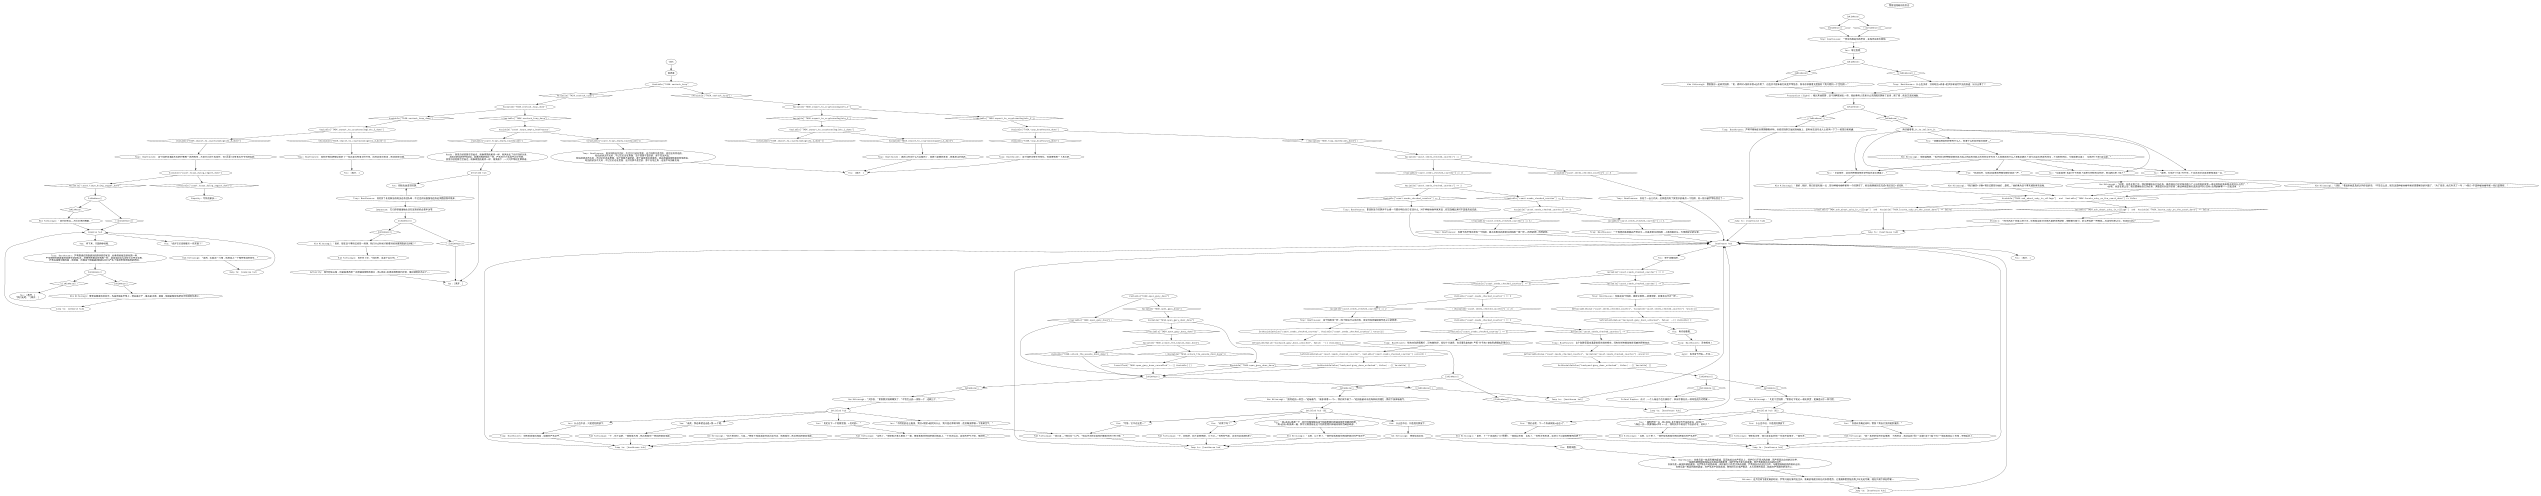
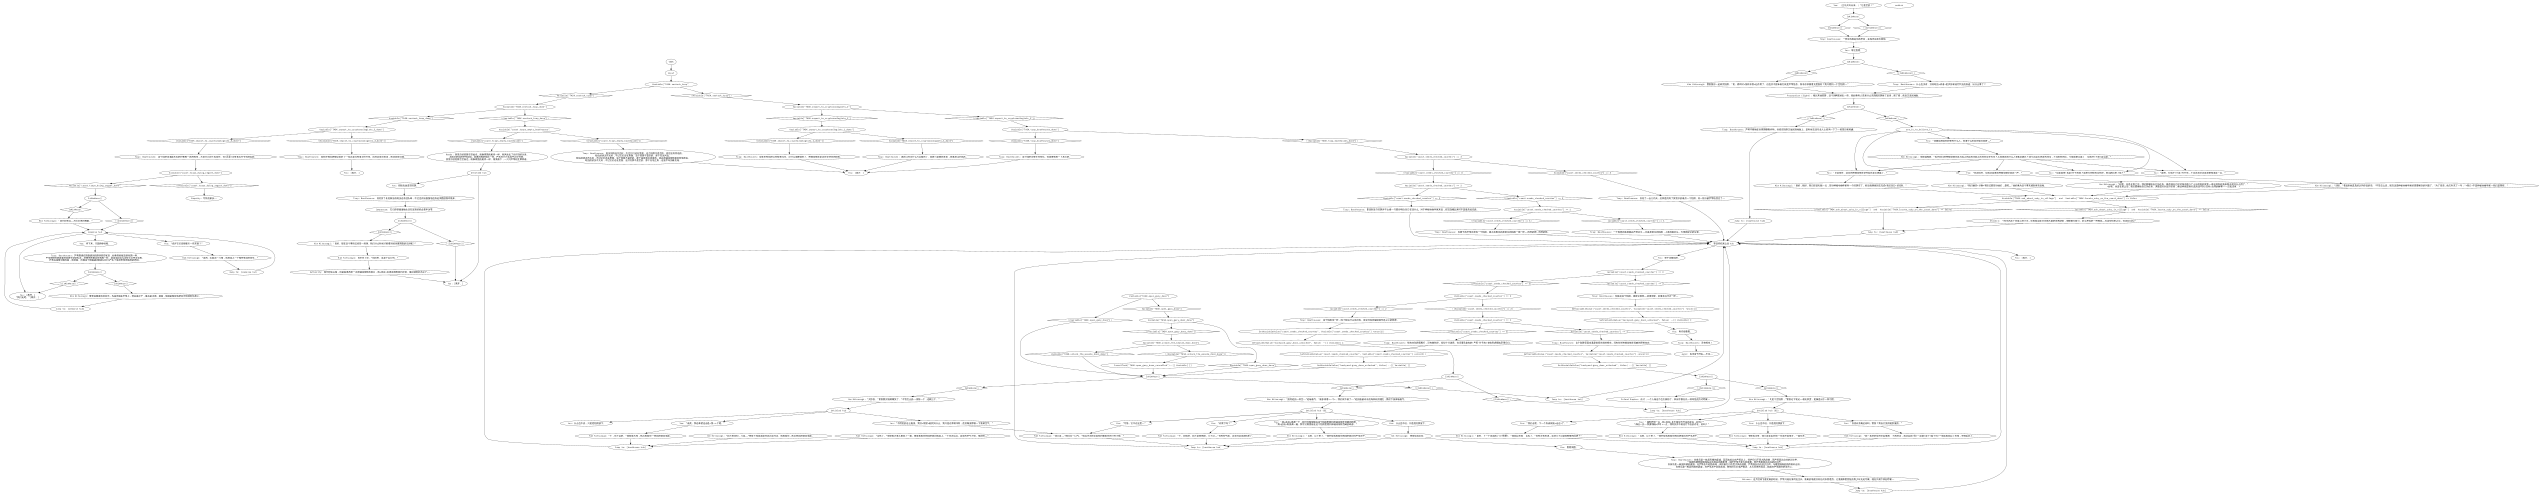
node "You: （立马大叫出来。）“它是空的！”": added
node "警督追随着你的目光": label "警督追随着你的目光" -> "endhub"
node "低语着": label "低语着" -> "input"
node "再仔细看看_it_to_believe_it": label "再仔细看看_it_to_believe_it" -> "see_it_to_believe_it"
node "Trap: Boathouses: 现在所有陷阱已经检查完毕。没什么需要做的了。神秘动物学家还在等待你的报告。": added
edge "Trap: Boathouses: 刚经历了长途跋涉的蝗虫还有些头晕，不过也开始慢慢地适应起周围的新环境来。" -> "You: 把蝗虫放进空陷阱。": reversed
node "boathouse hub": label "boathouse hub" -> "等这些结束之后 hub"
edge "remorse hub" -> "You: [离开。] “我们走吧。”[离开。]": added
edge "You: “也许它们还能吸引一些东西？”" -> "Kim Kitsuragi: “是的。比如说一只猫，或者是又一个精神变态的青年。”": added
edge "Kim Kitsuragi: 他拦住了你。“别回答。这是个反问句。”" -> "Authority: 他不想这么做，但是如果再来一次神秘动物学的借口，他*肯定*会强迫调查回归正轨。最好就到此为止了……": added
node "You: “肯定在下一个陷阱里面。*绝对的*。”": removed
node "Trap: Boathouses: 你把装置放回地面，隐藏在芦苇丛中。": removed
